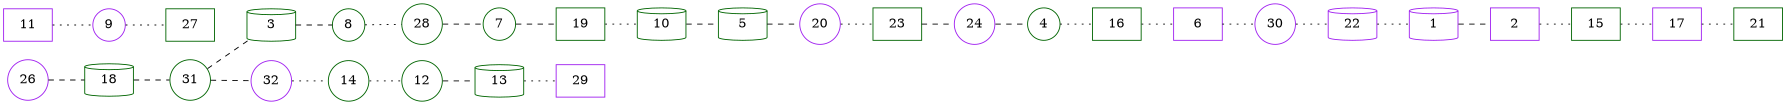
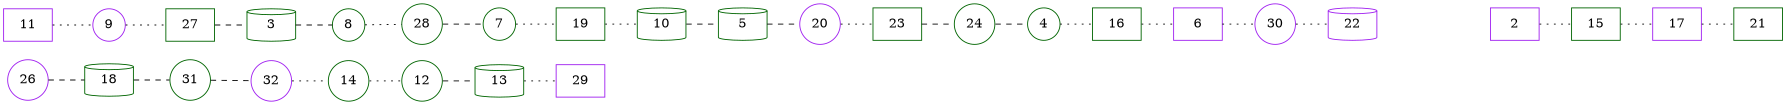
edge "7" -- "19": style dashed -> dotted
node "24": color purple -> darkgreen
node "1": removed
edge "3" -- "31": now "3" -- "27"
